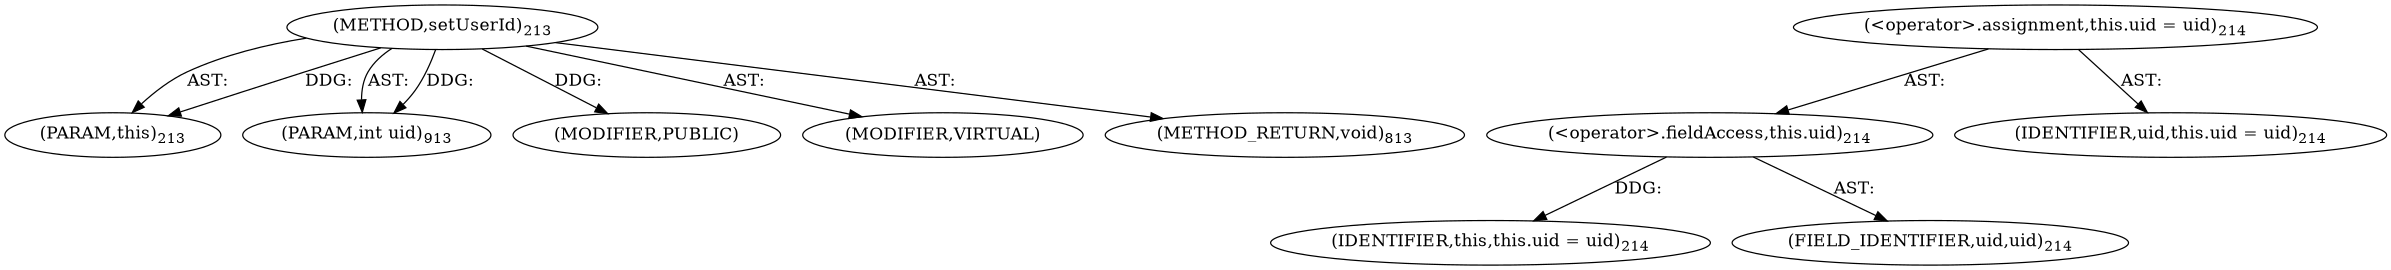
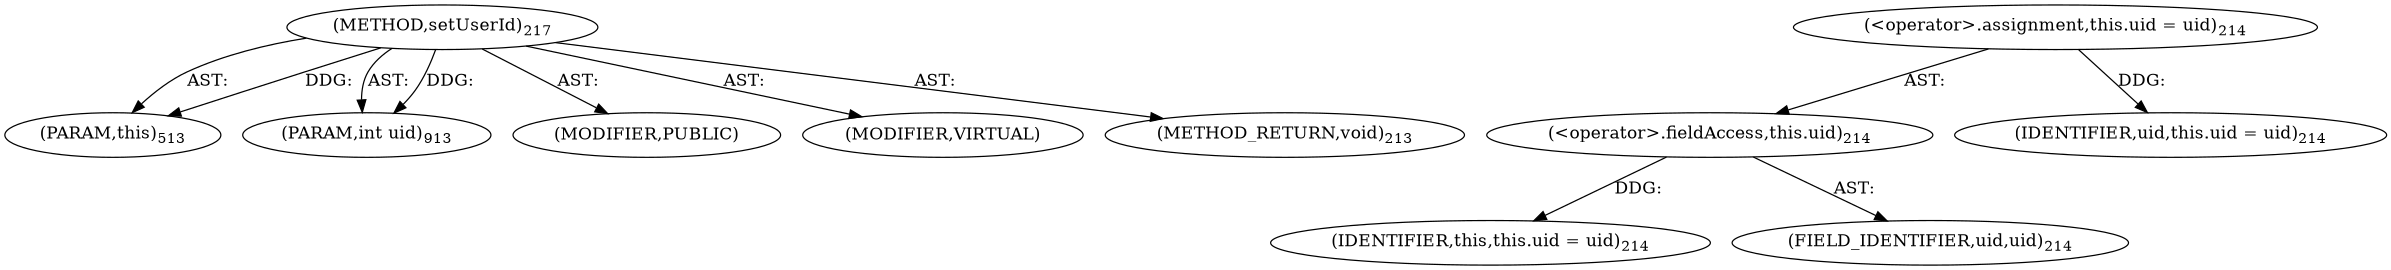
node "(METHOD,setUserId)": text "213" -> "217"
edge "(METHOD,setUserId)" -> "(MODIFIER,PUBLIC)": label "DDG: " -> "AST: "
edge "(<operator>.assignment,this.uid = uid)" -> "(IDENTIFIER,uid,this.uid = uid)": label "AST: " -> "DDG: "
node "(PARAM,this)": text "213" -> "513"
node "(METHOD_RETURN,void)": text "813" -> "213"
